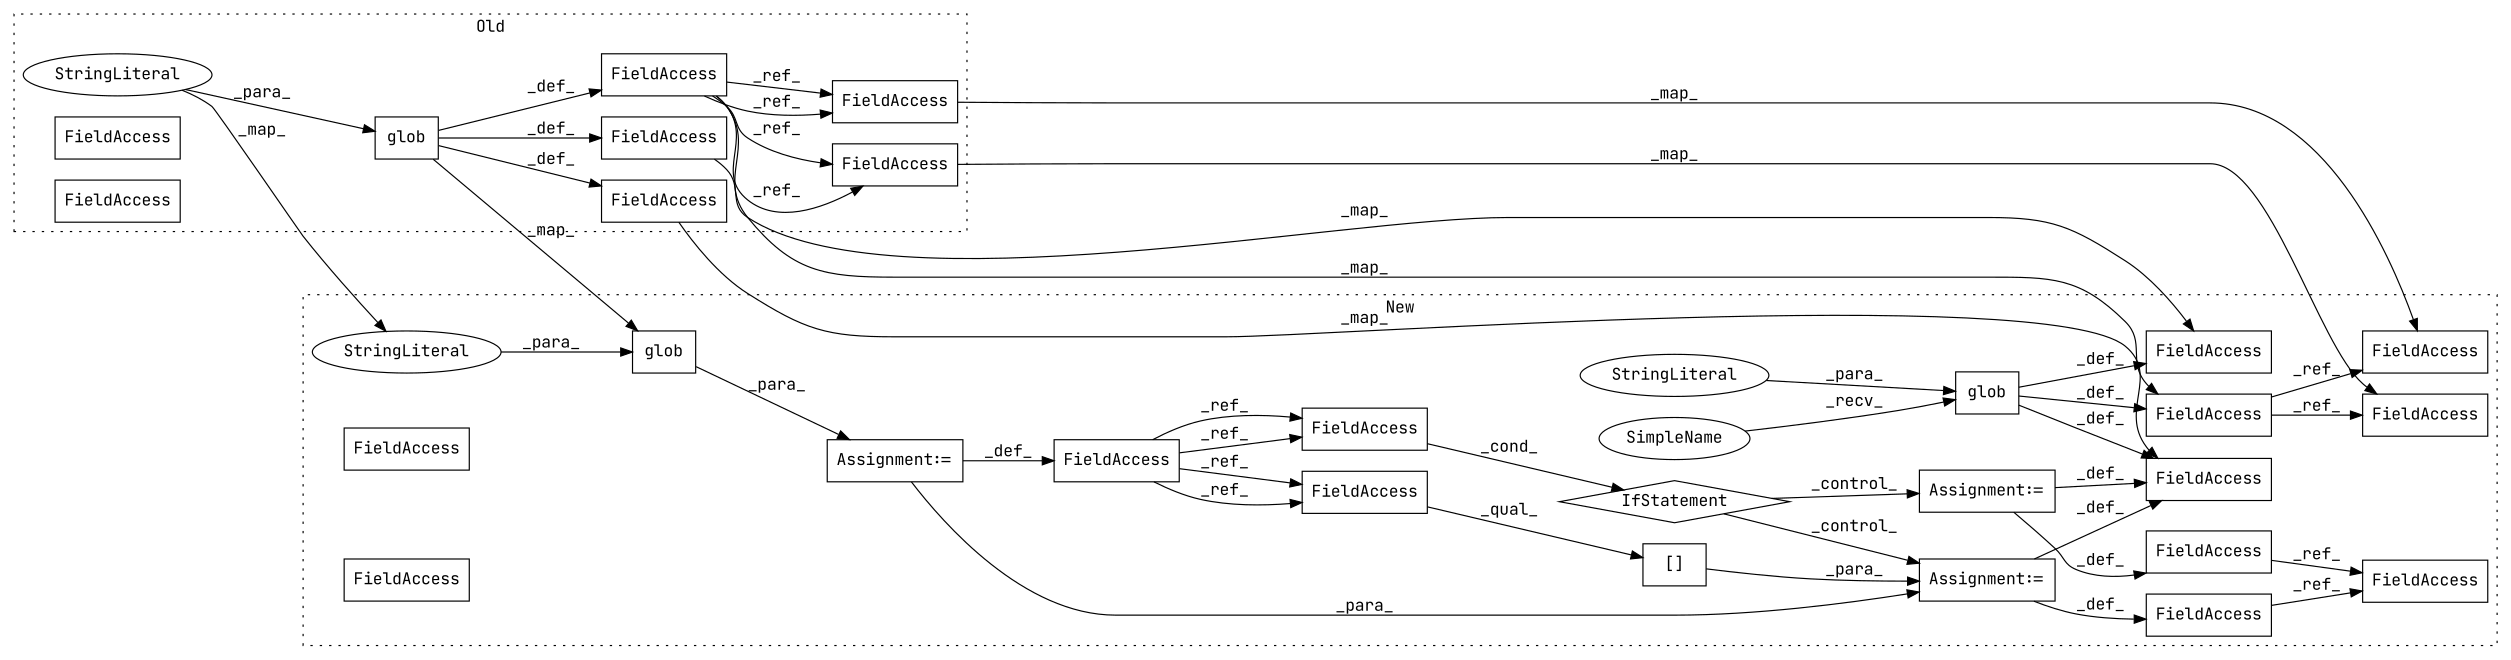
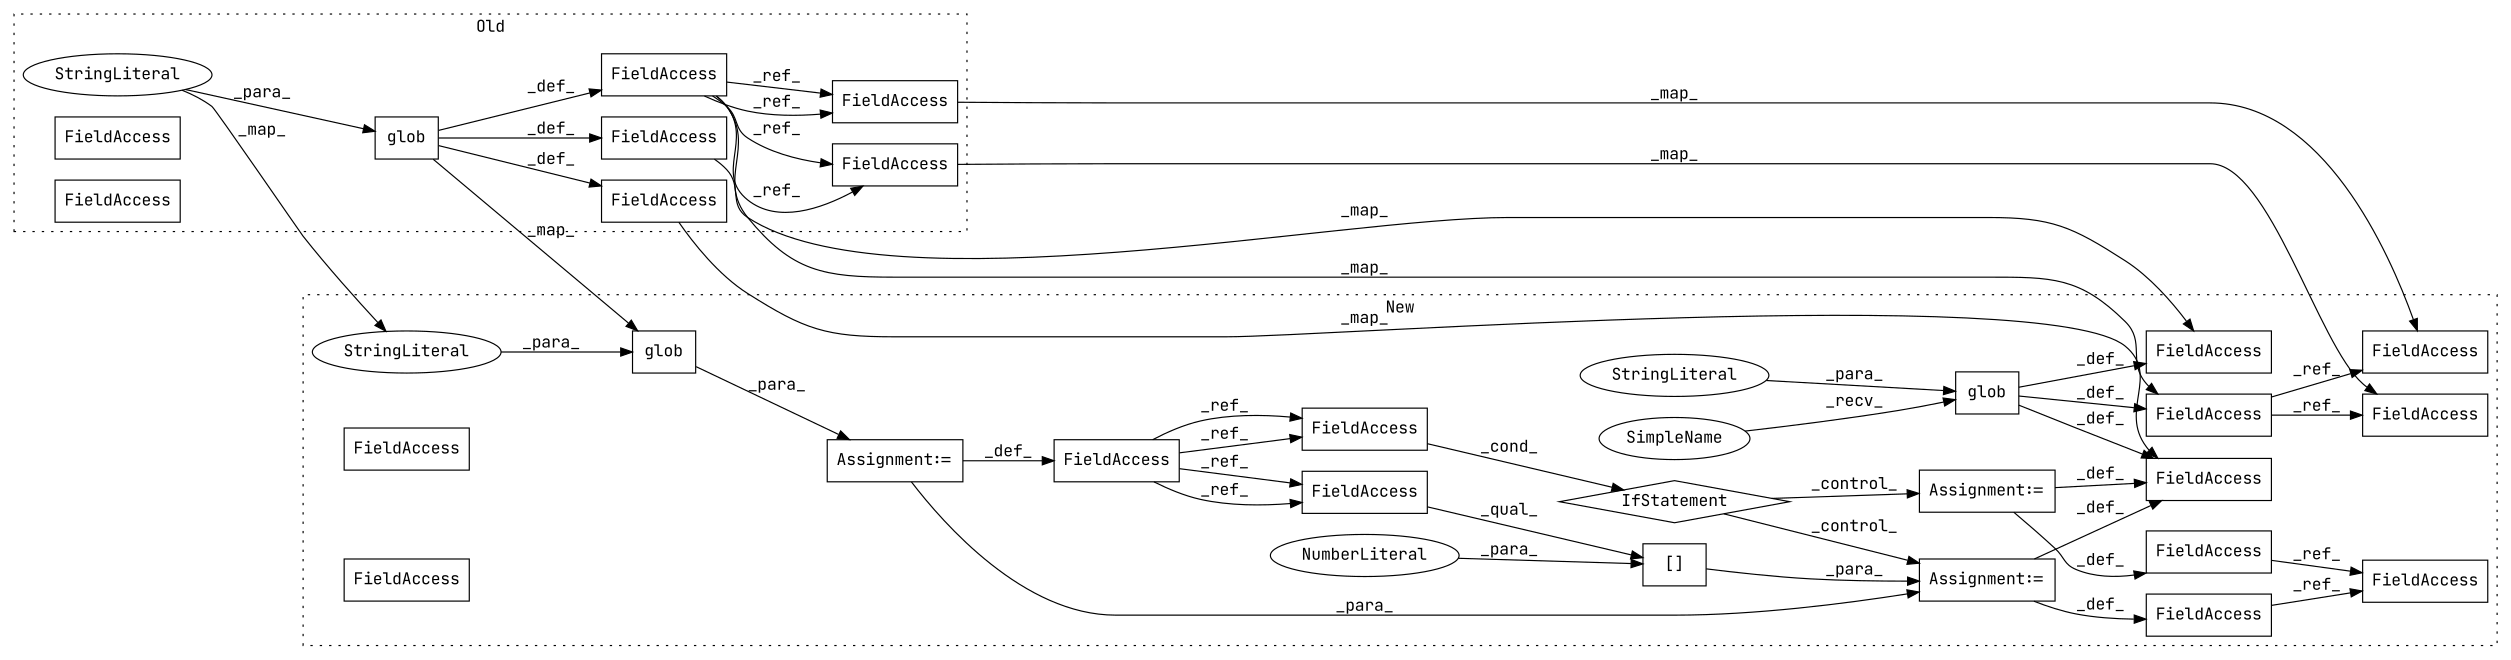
node "NumberLiteral": added
